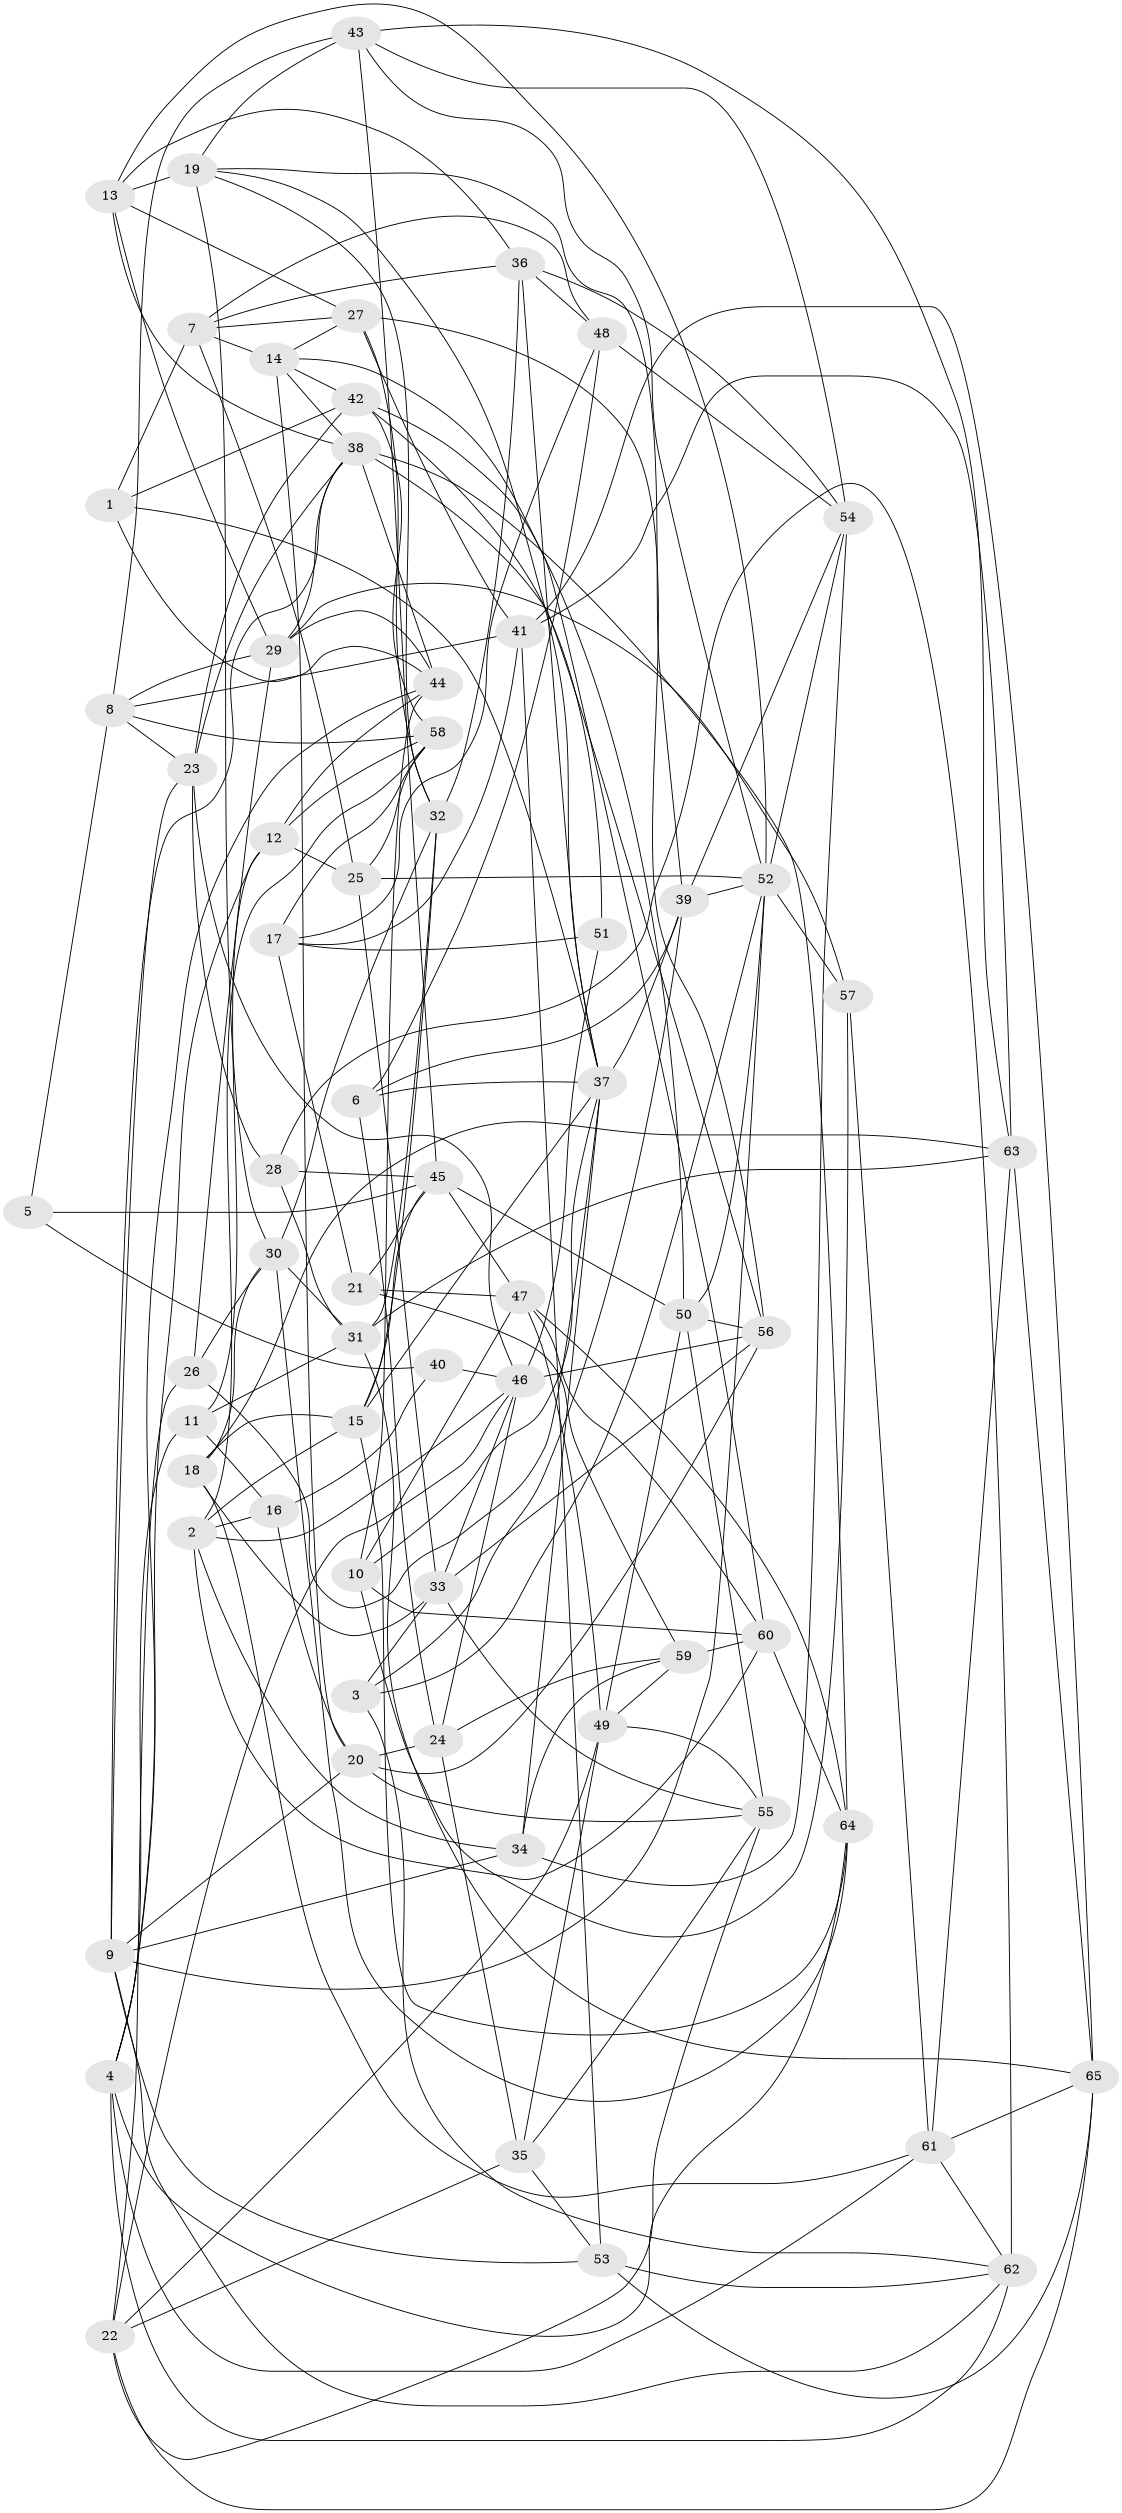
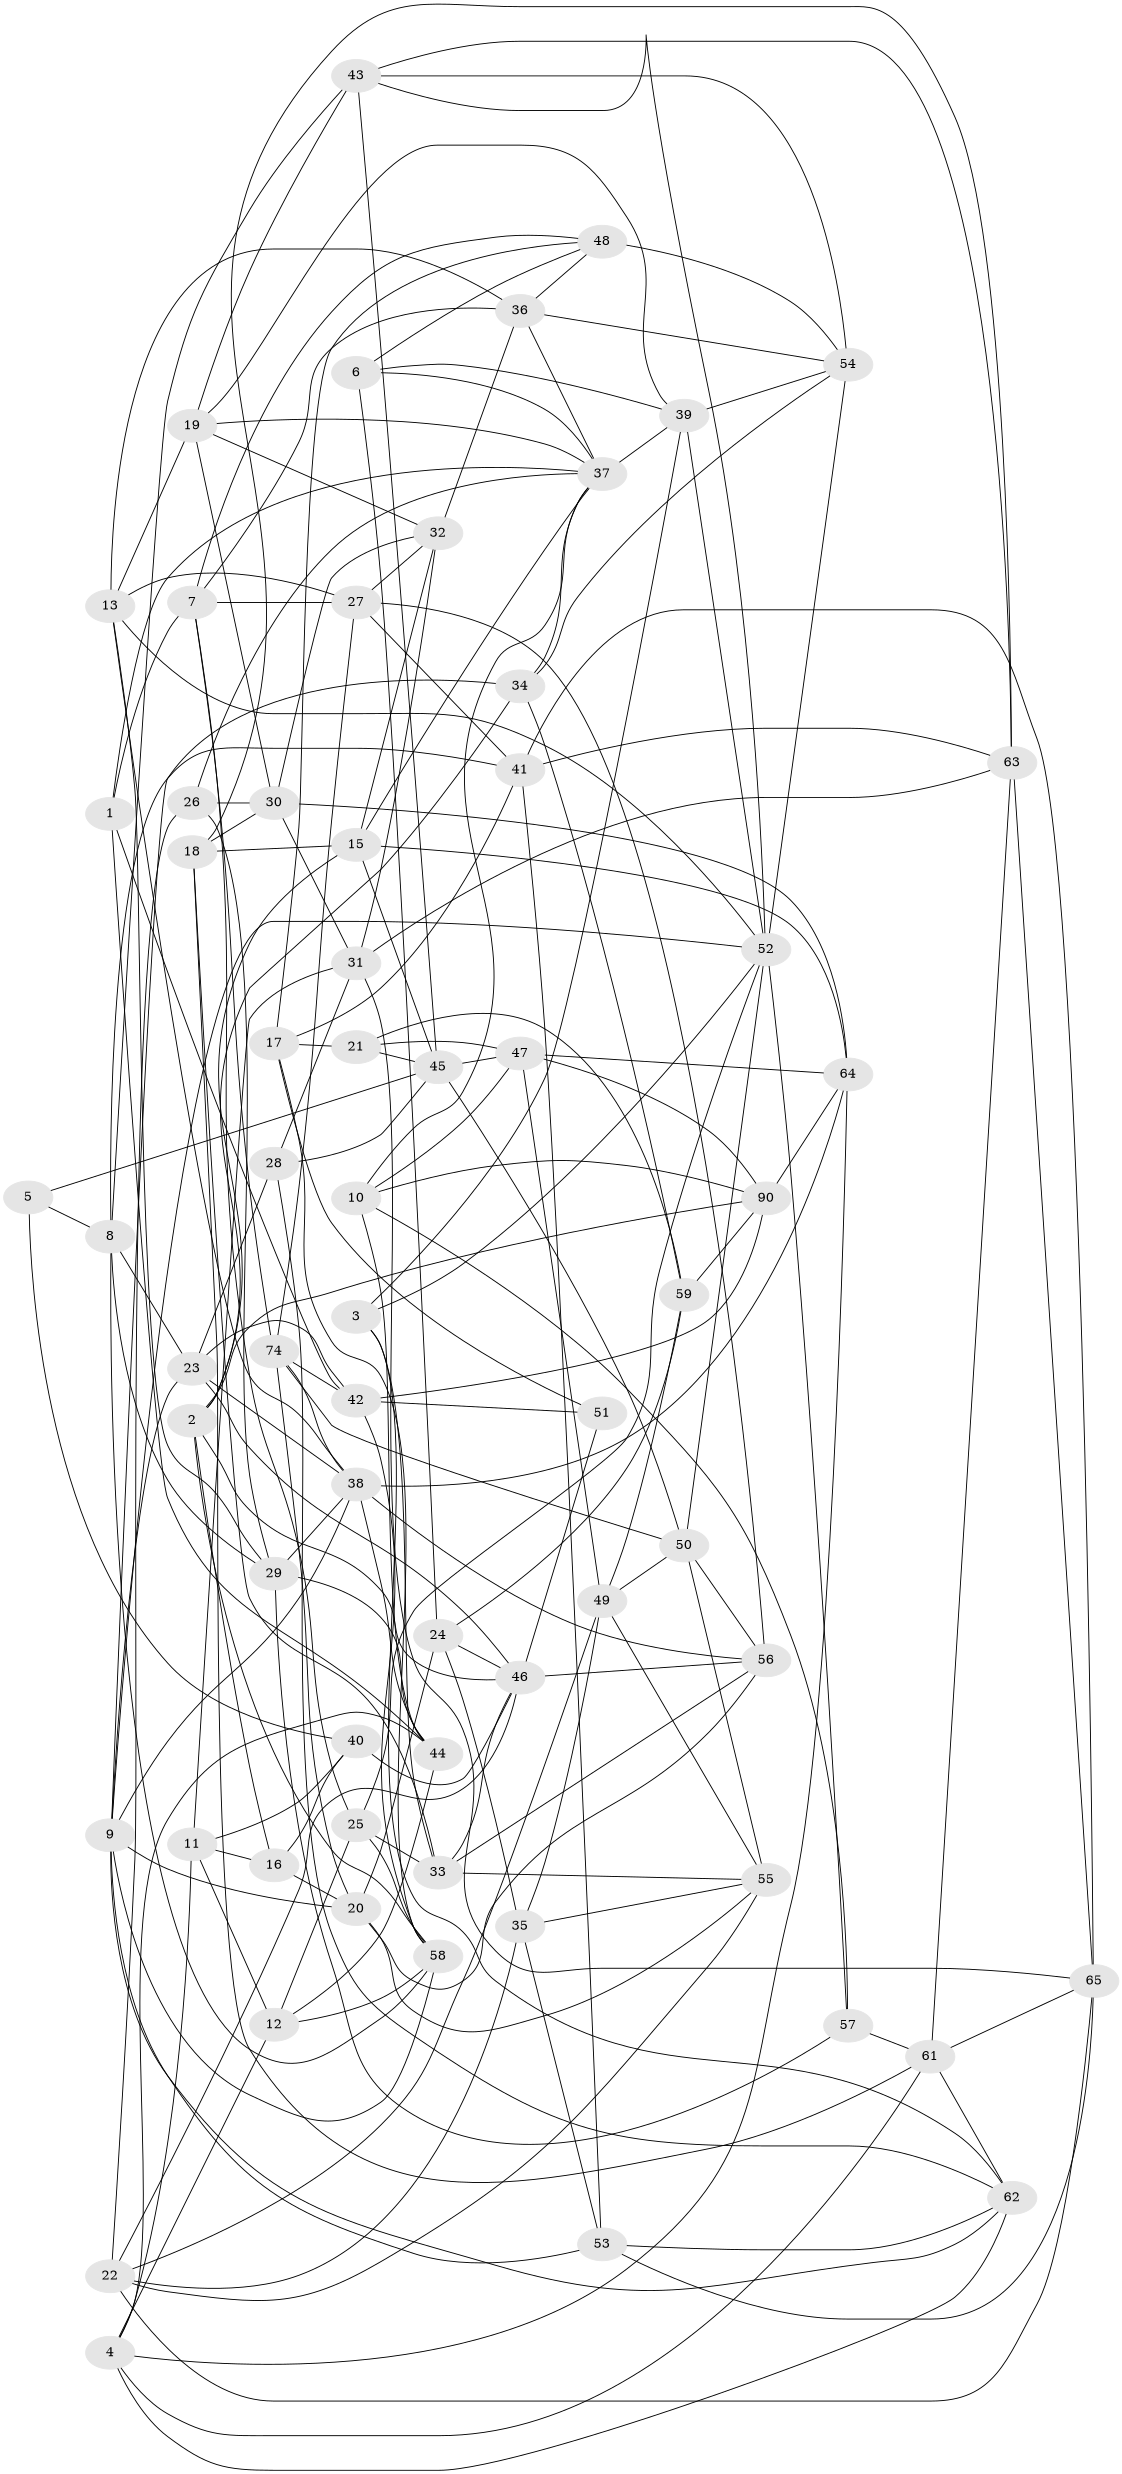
node "14": label "14" -> "74"
node "60": label "60" -> "90"
edge "40" -- "11": added
edge "9" -- "58": added
